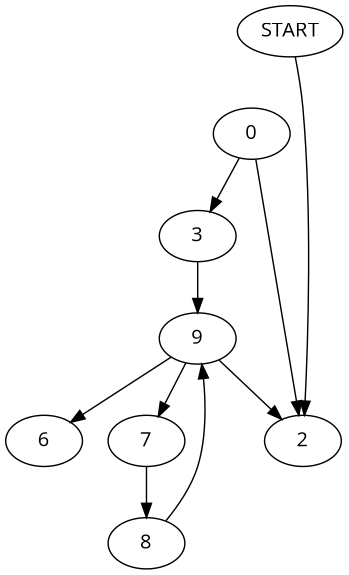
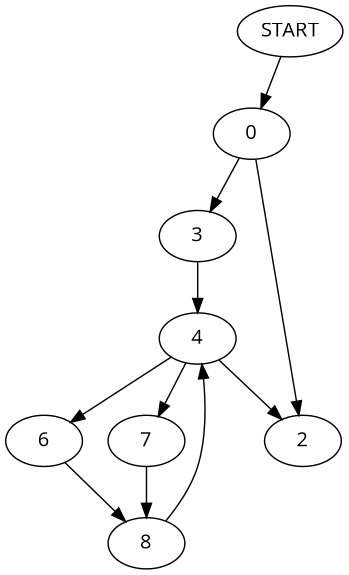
edge "START" -> "2": now "START" -> "0"
node "9": label "9" -> "4"
edge "6" -> "8": added
